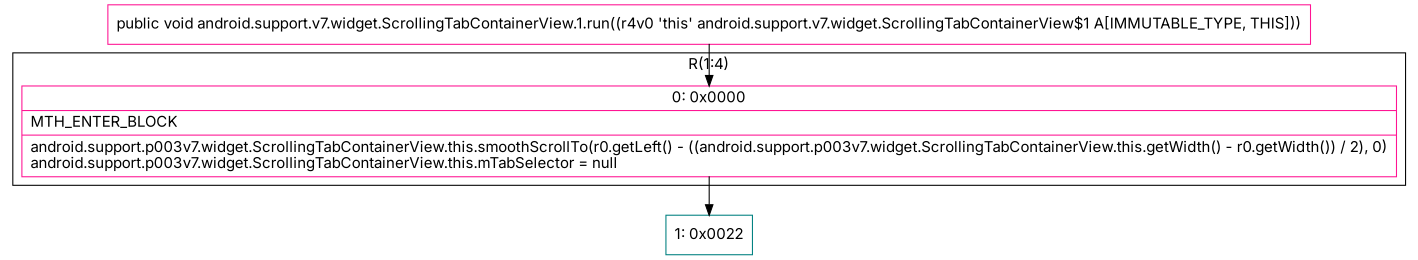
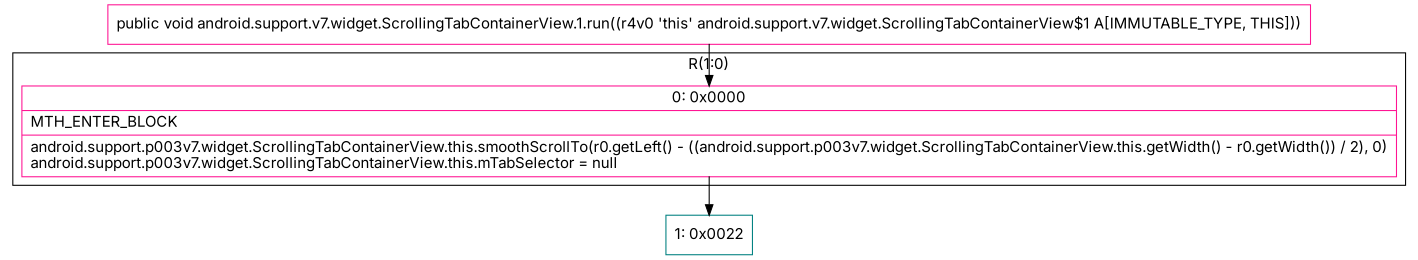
cluster "R(1:4)": label "R(1:4)" -> "R(1:0)"
